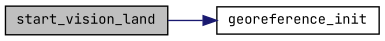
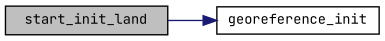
node "start_vision_land": label "start_vision_land" -> "start_init_land"
